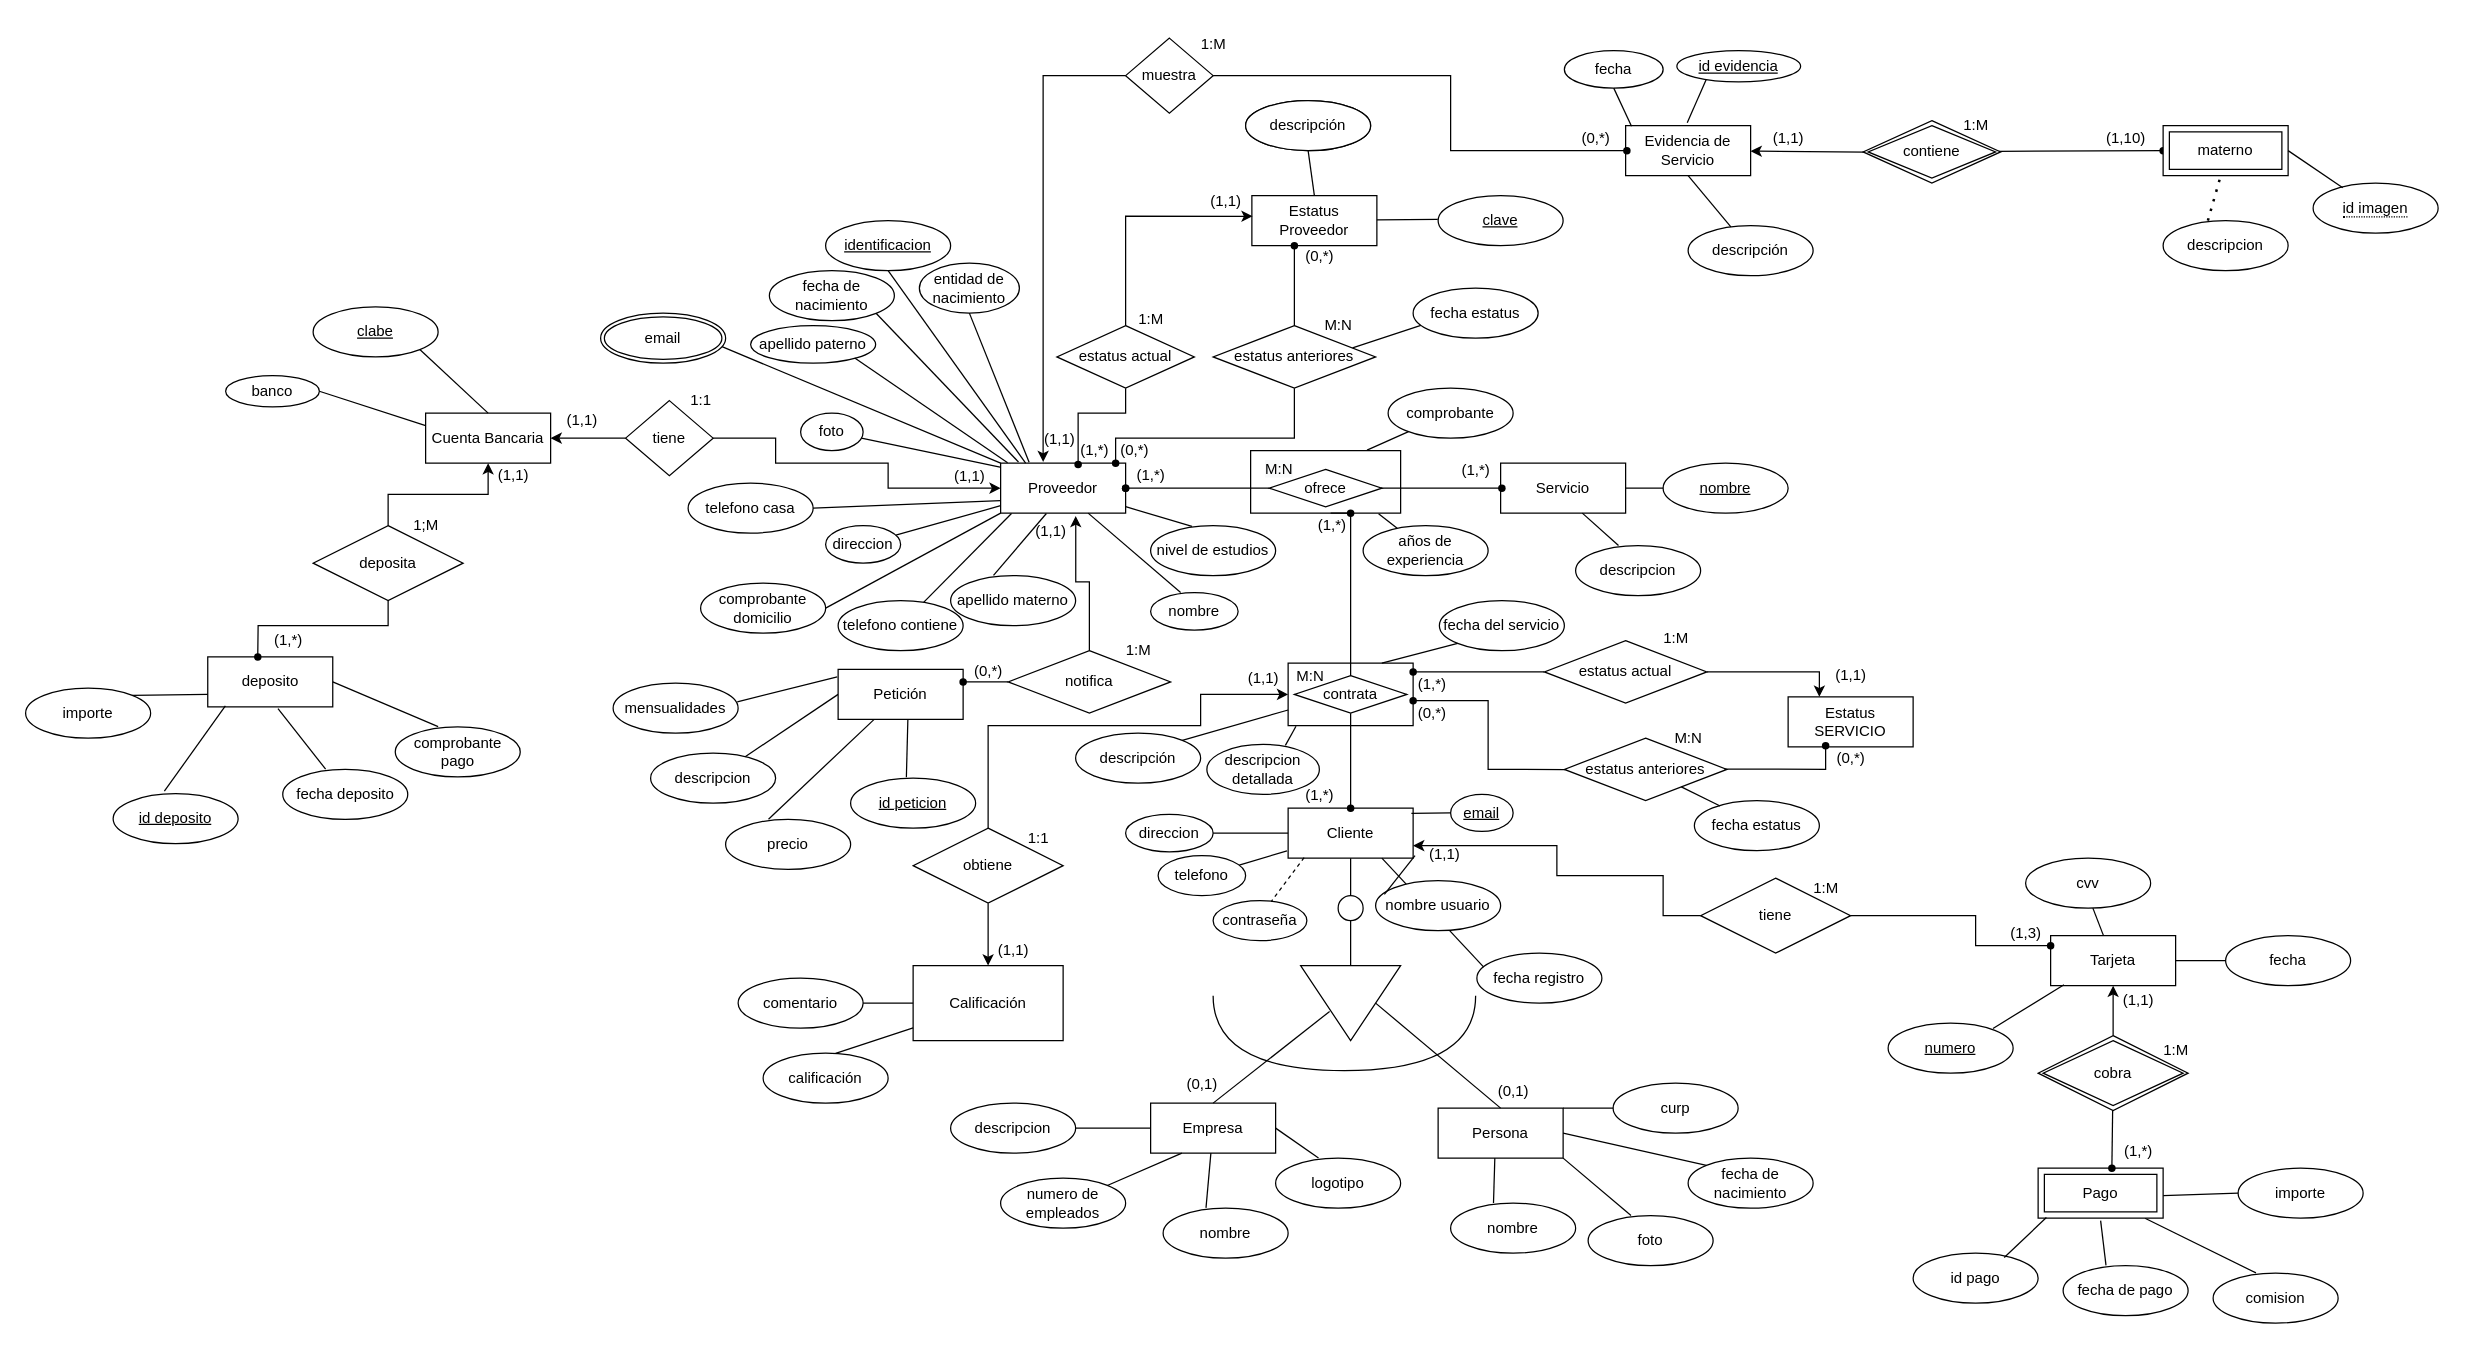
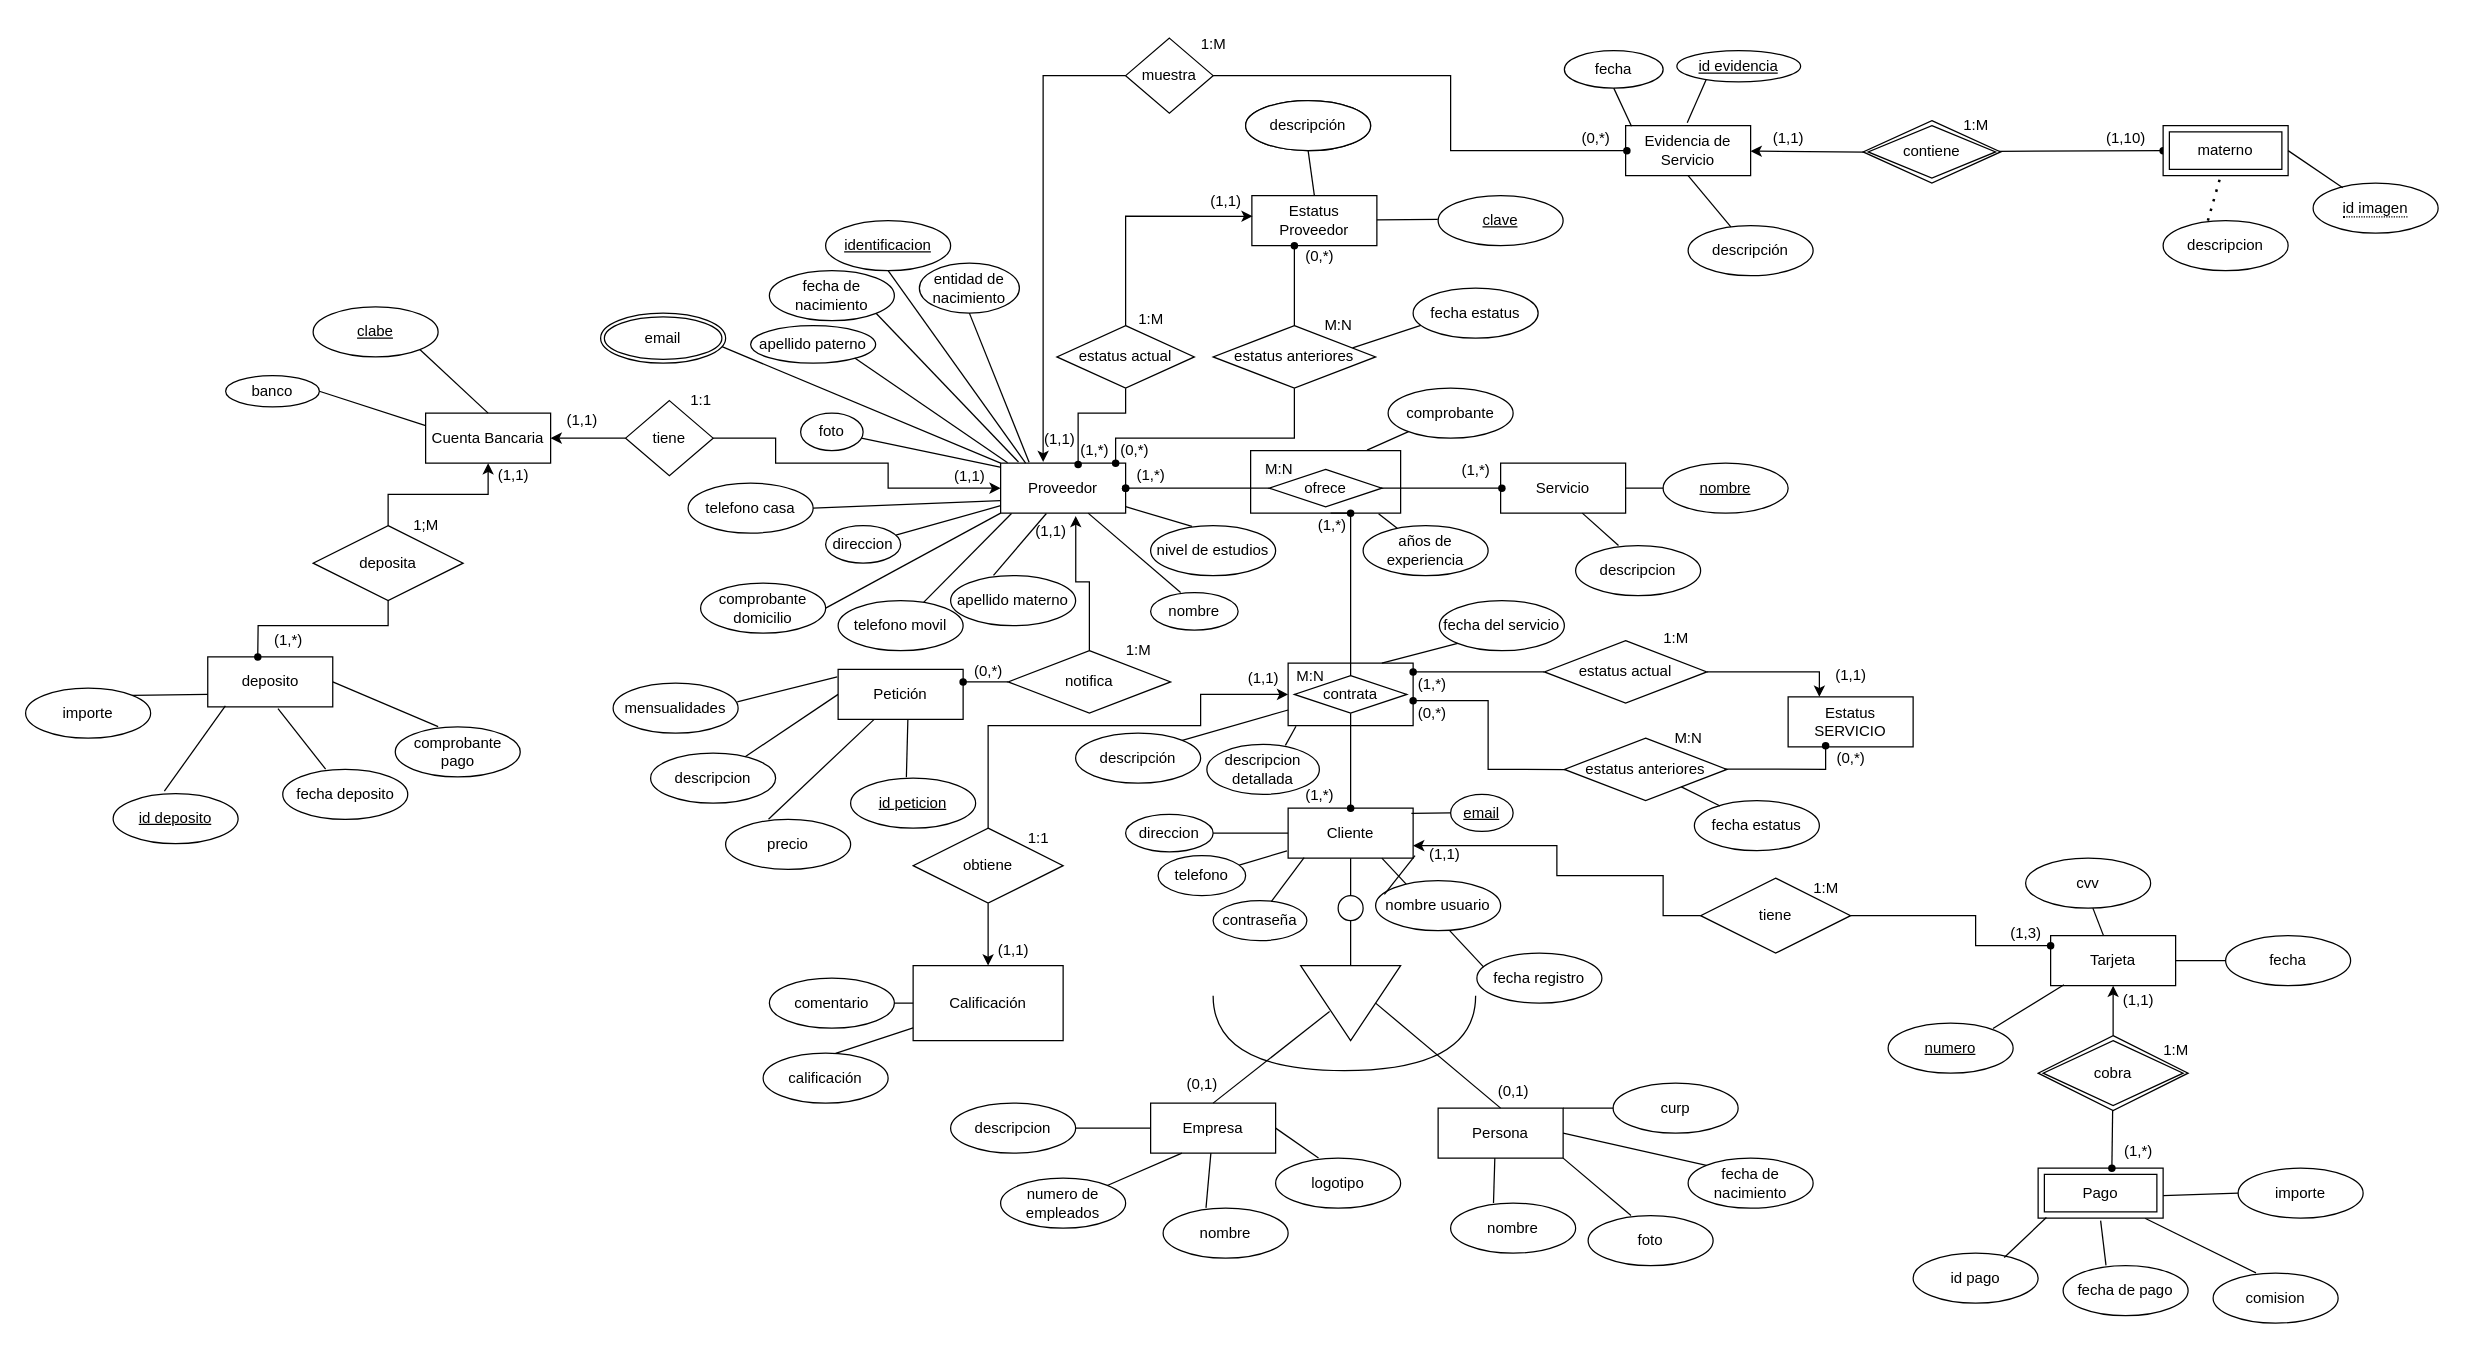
node "telefono contiene": label "telefono contiene" -> "telefono movil"
edge "Cliente" -- "contraseña": style dashed -> solid
node "comentario": moved (801, 1003) -> (832, 1003)
